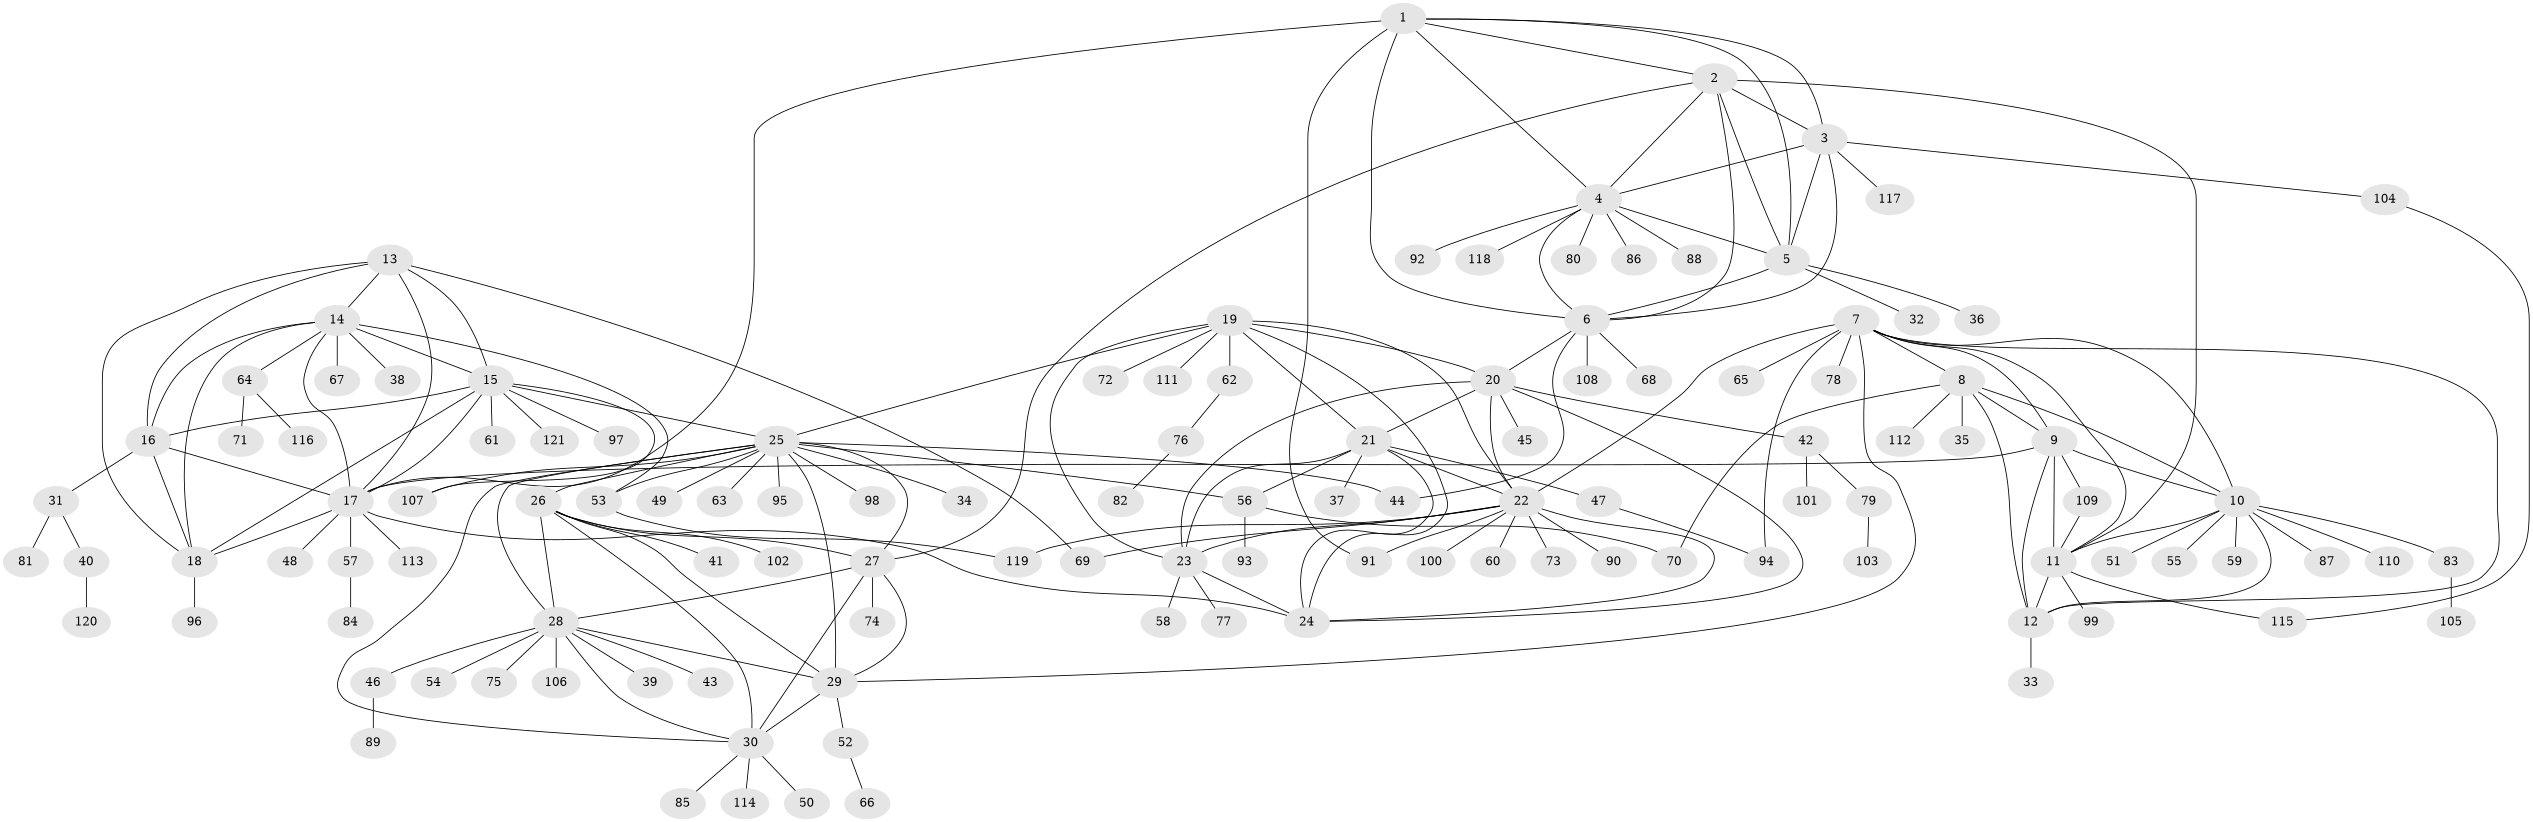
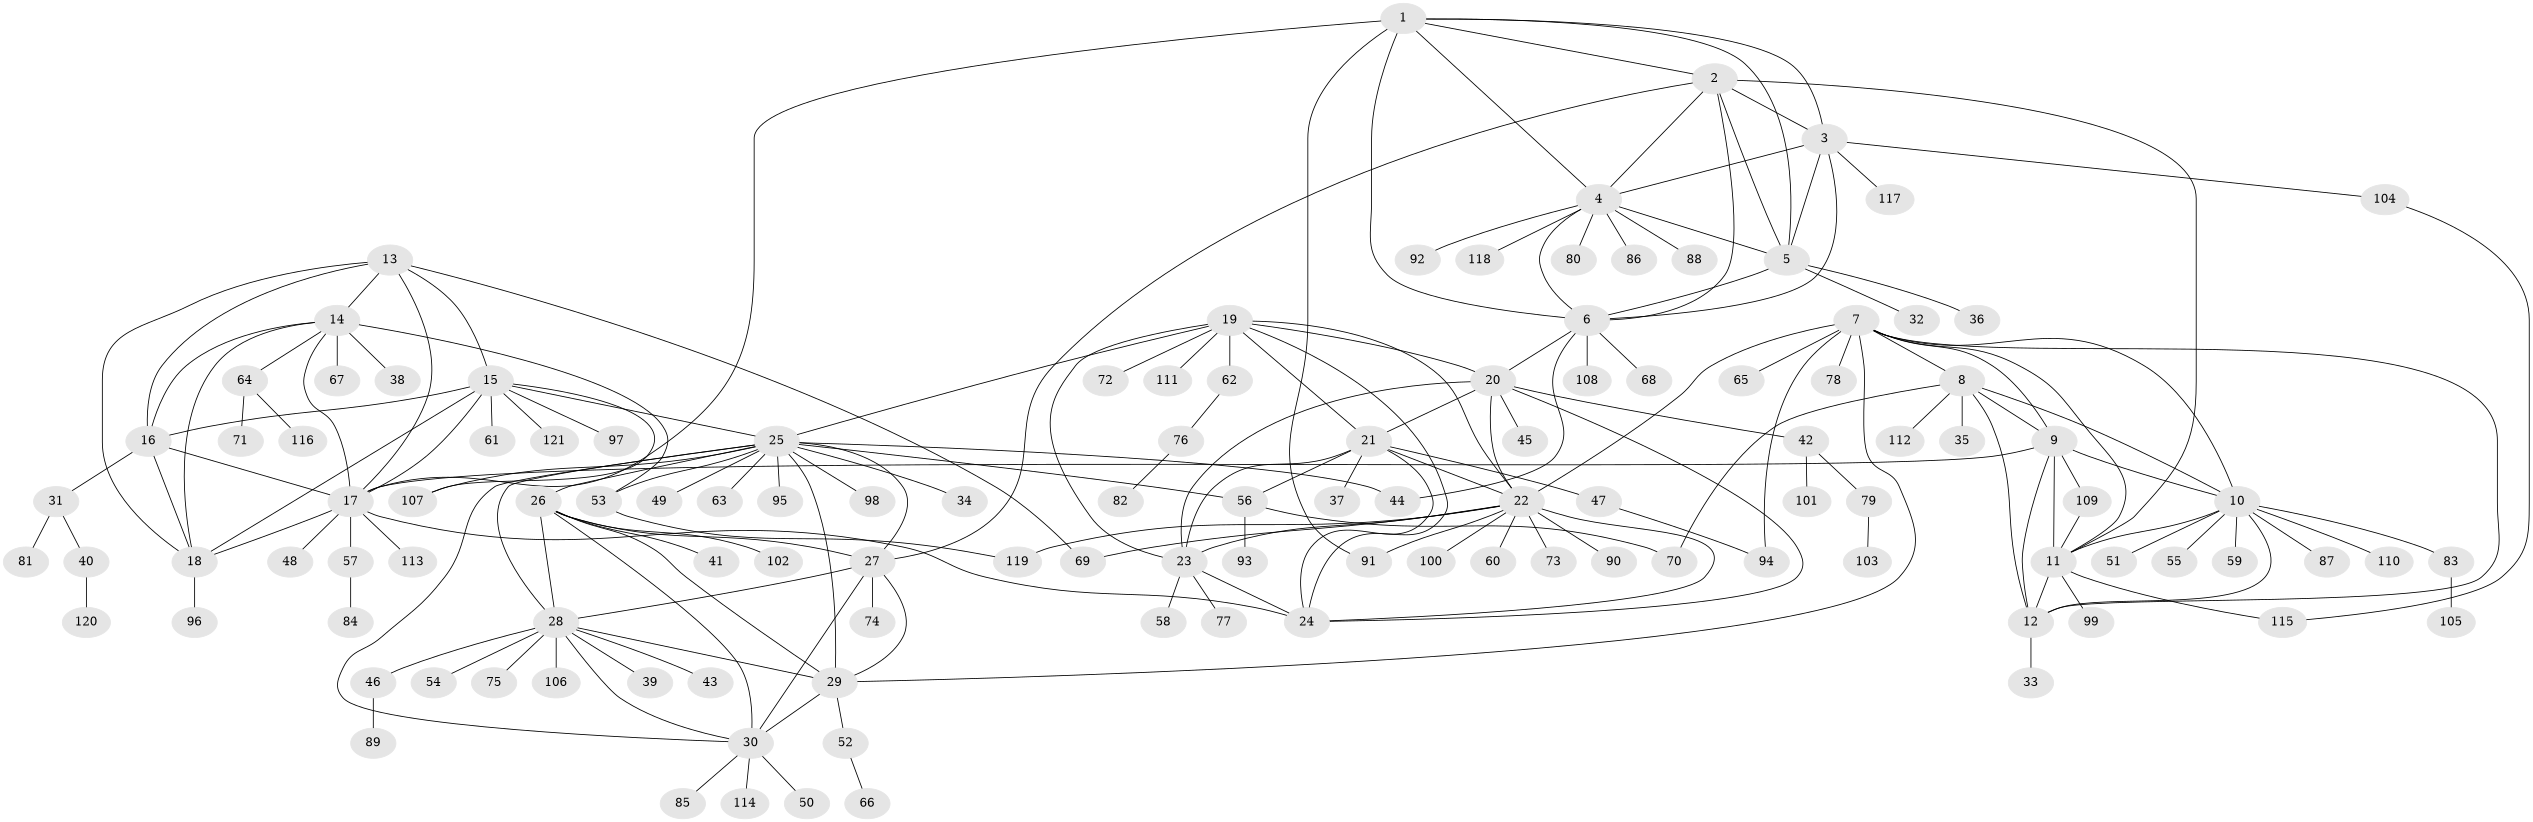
edge "14" -- "15": removed
